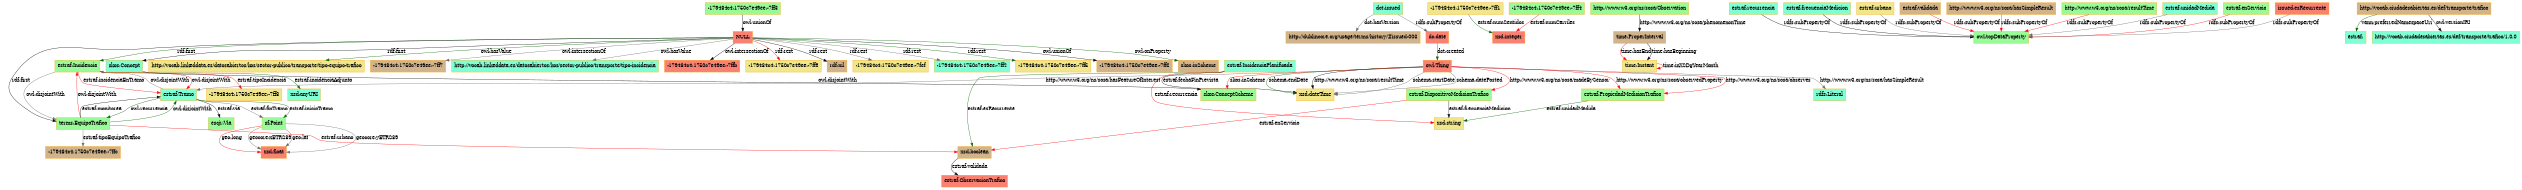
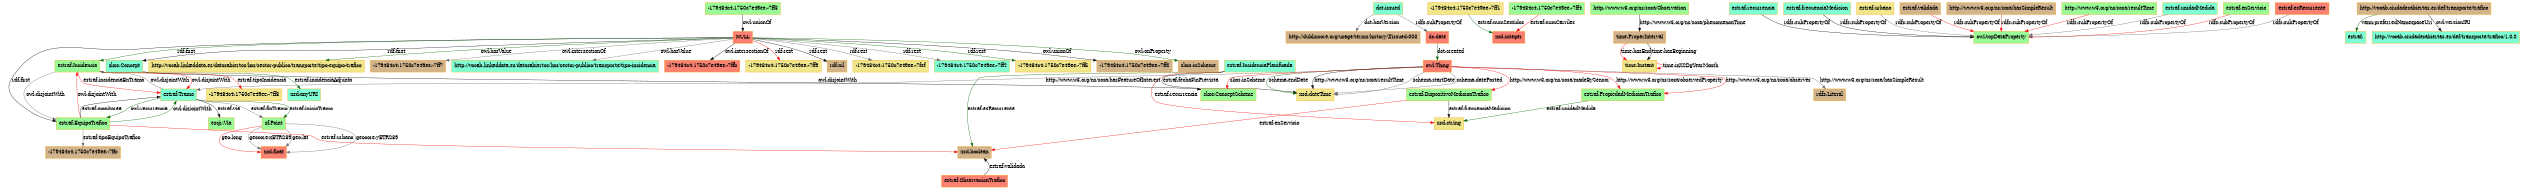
node "issued:esRecurrente": label "issued:esRecurrente" -> "estraf:esRecurrente"
node "rdfs:Literal": fillcolor aquamarine -> tan
node "terms:EquipoTrafico": label "terms:EquipoTrafico" -> "estraf:EquipoTrafico"
edge "xsd:boolean" -> "estraf:ObservacionTrafico": reversed
